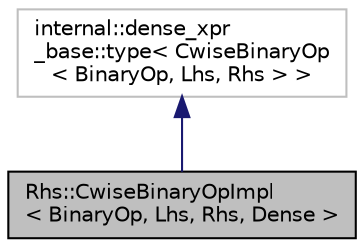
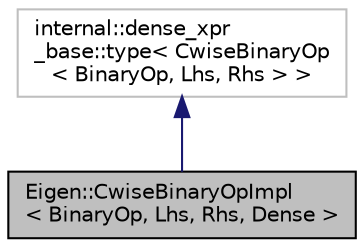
node "Rhs::CwiseBinaryOpImpl < BinaryOp, Lhs, Rhs, Dense >": label "Rhs::CwiseBinaryOpImpl < BinaryOp, Lhs, Rhs, Dense >" -> "Eigen::CwiseBinaryOpImpl < BinaryOp, Lhs, Rhs, Dense >"
